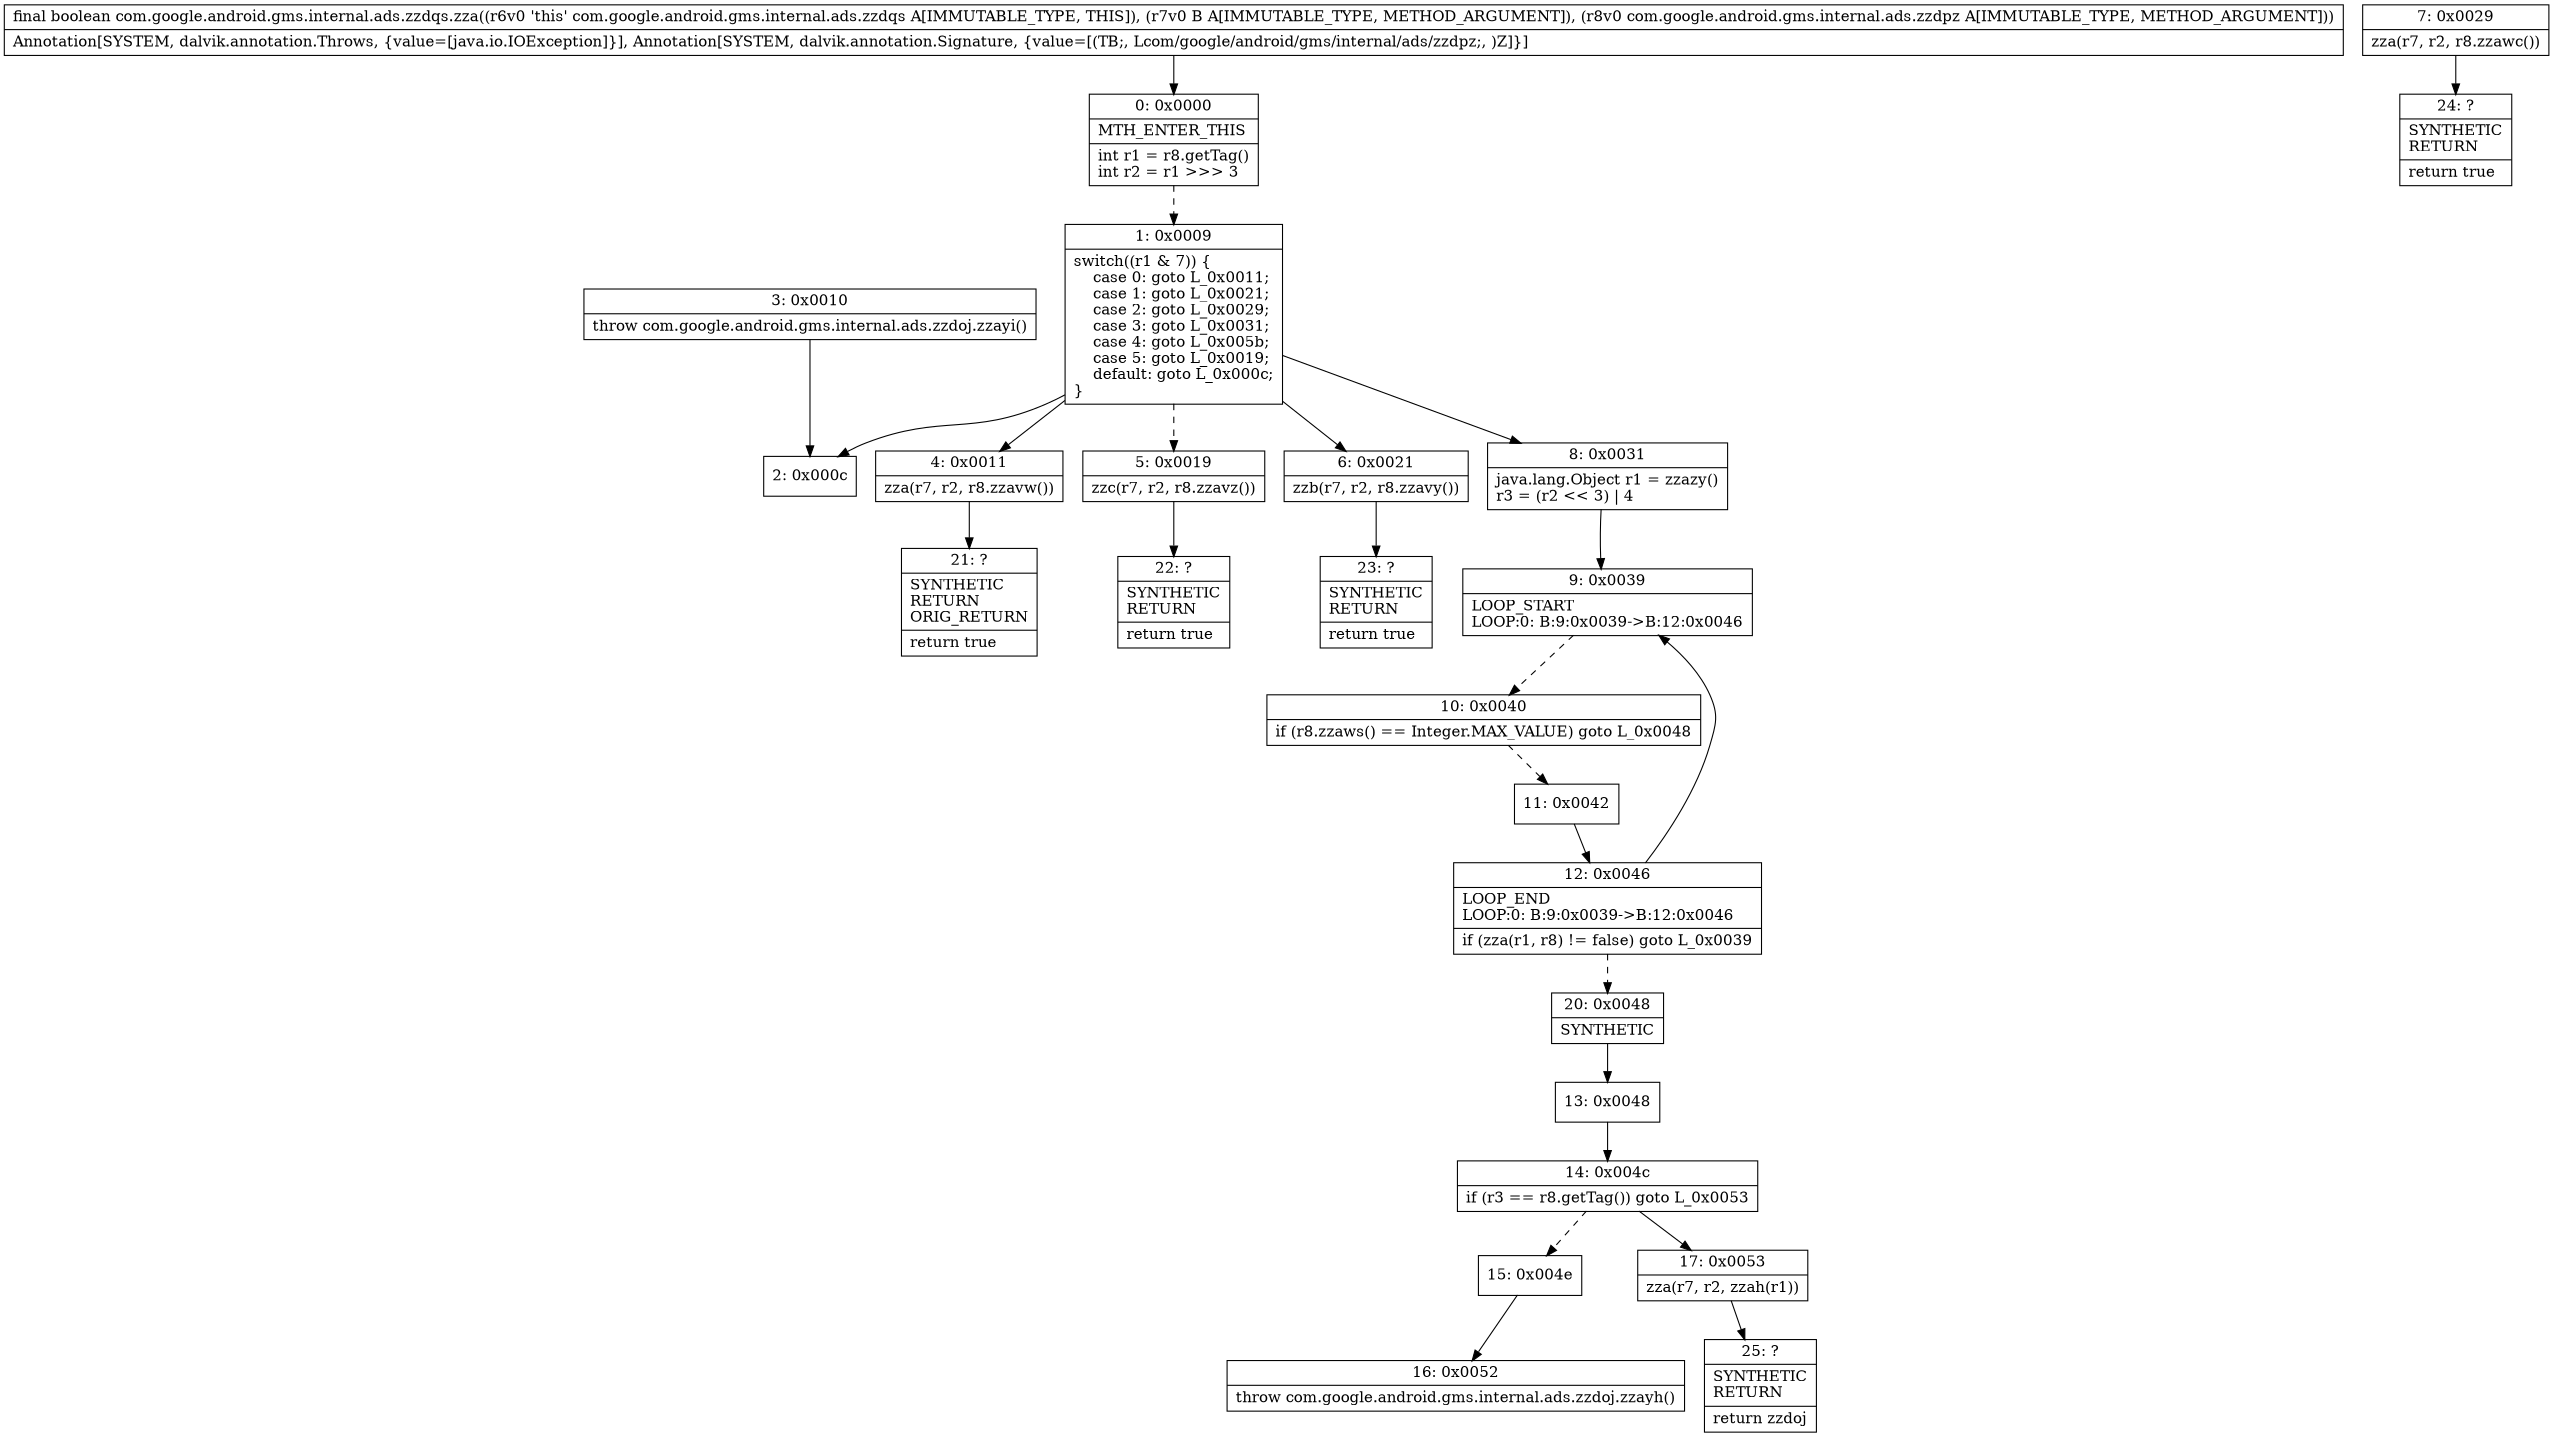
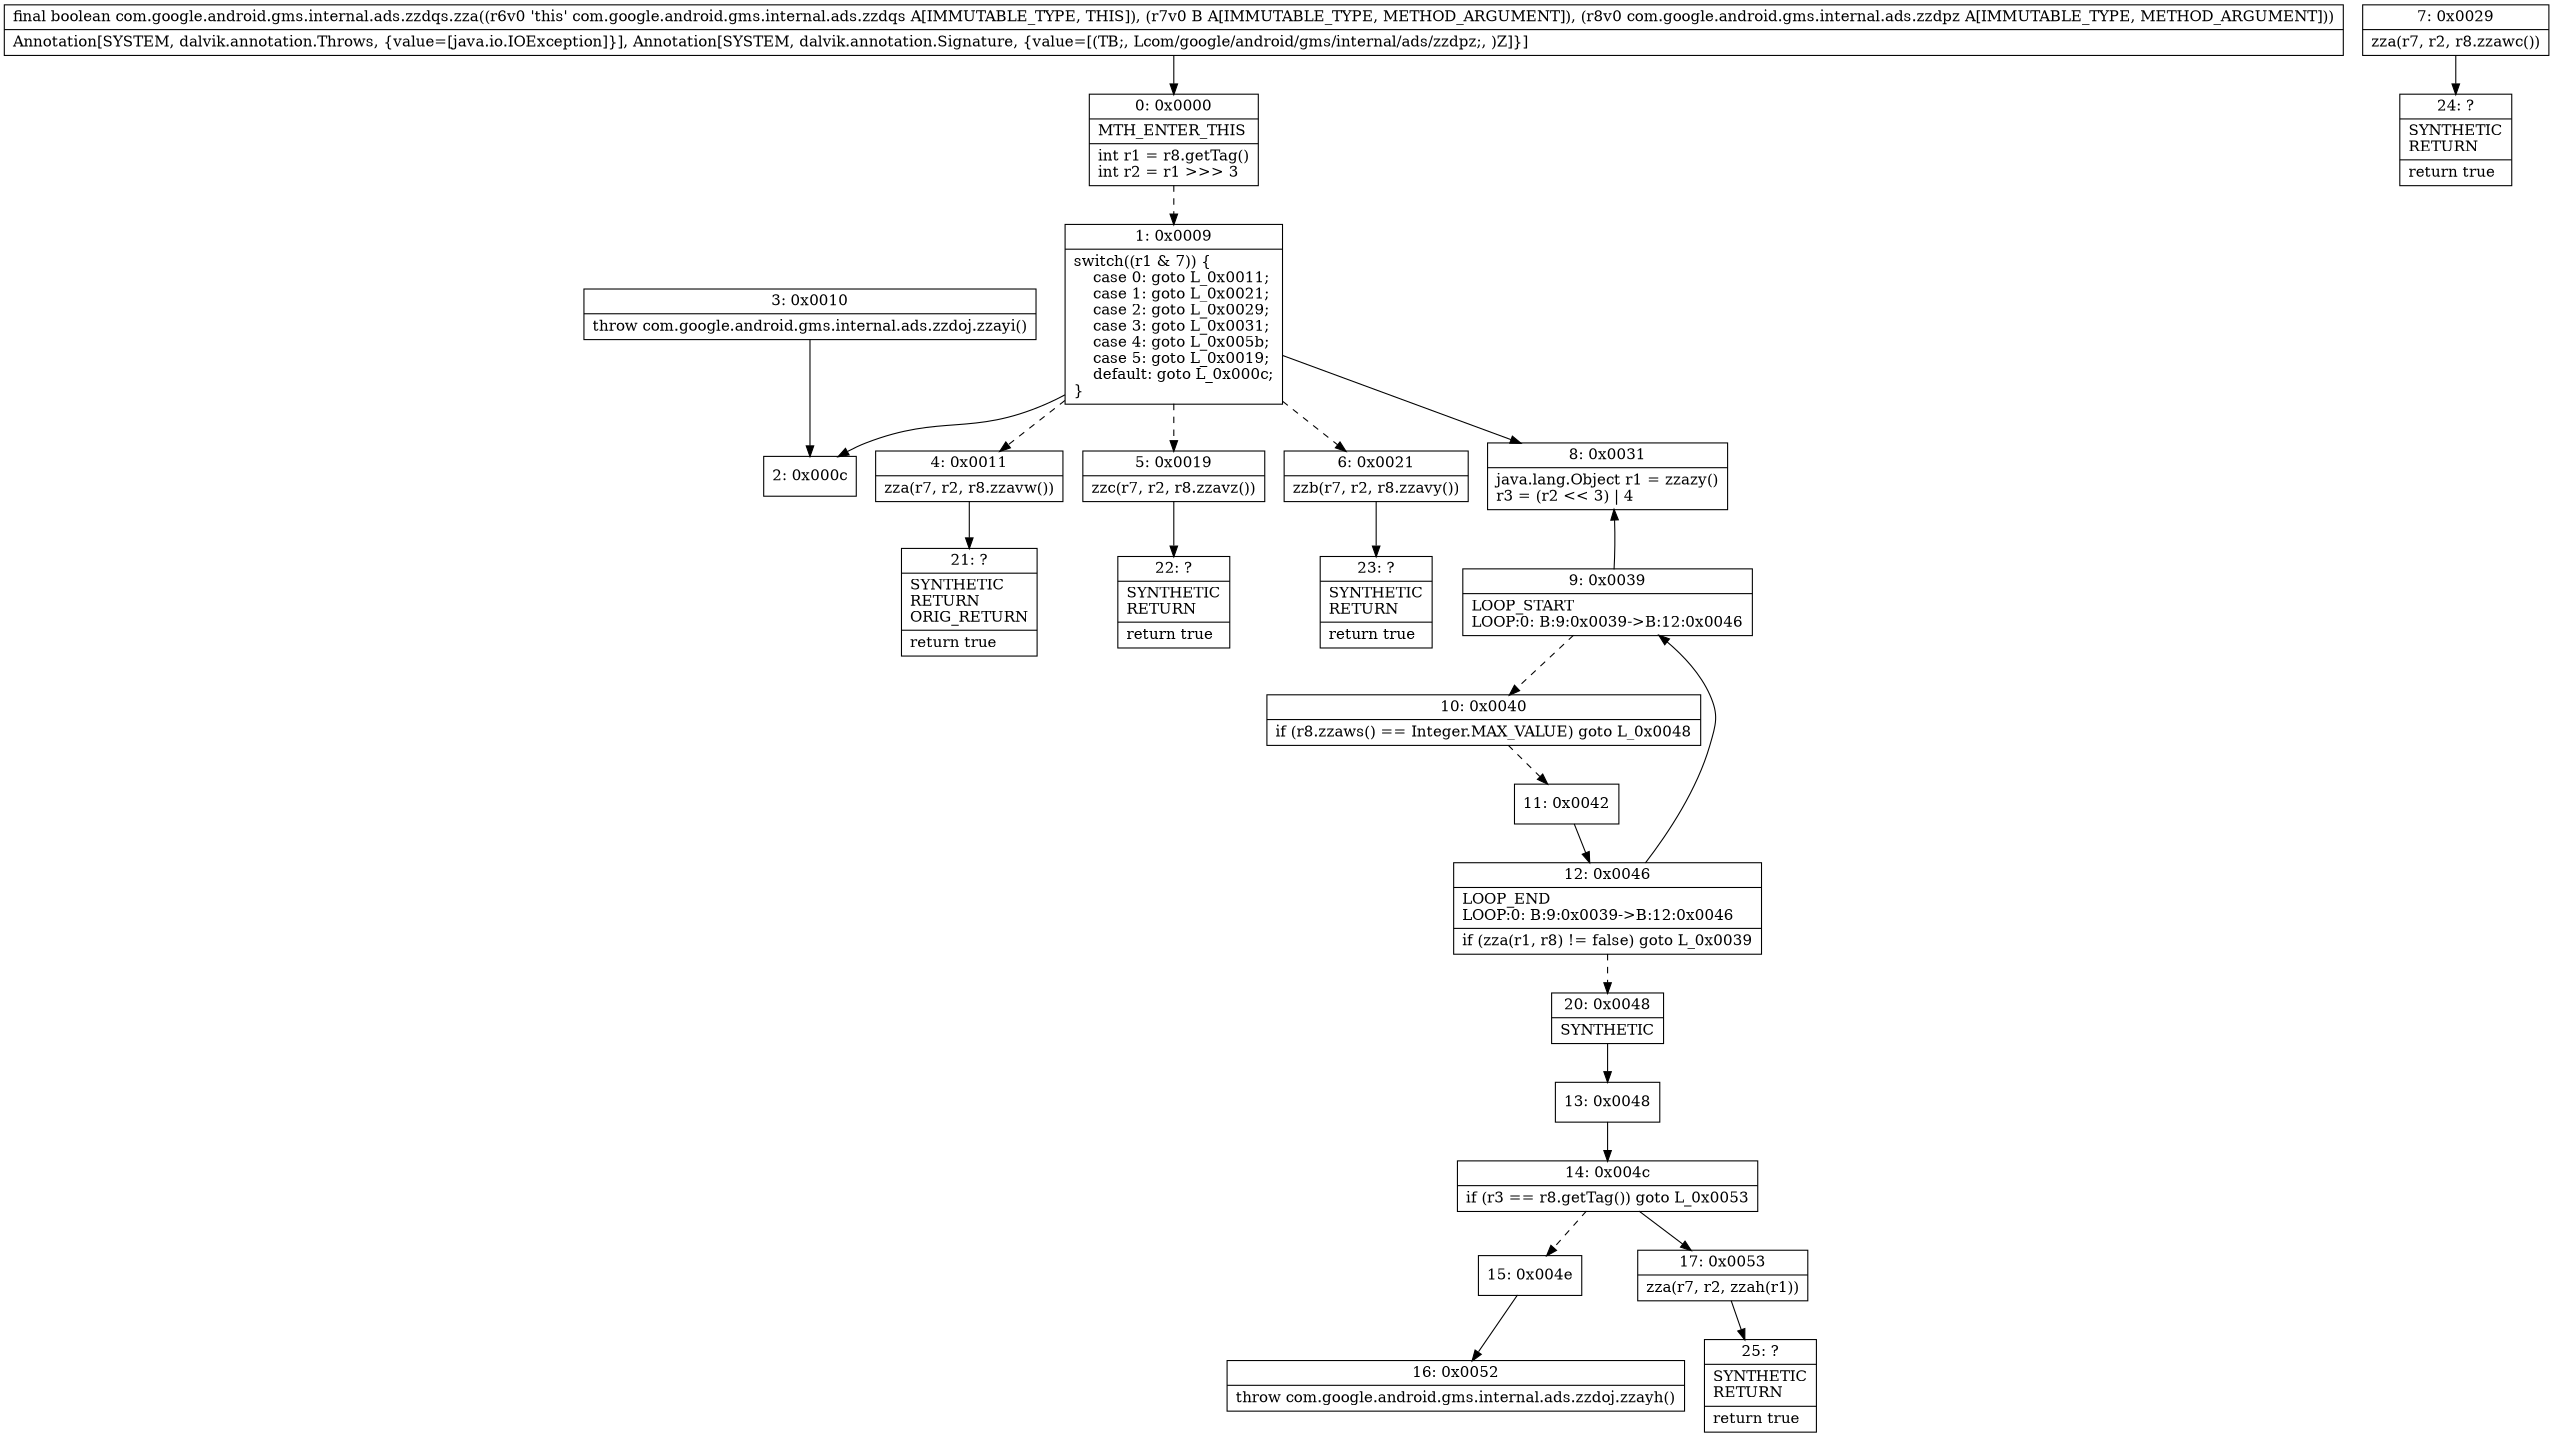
edge "1: 0x0009" -> "4: 0x0011": style solid -> dashed
edge "1: 0x0009" -> "6: 0x0021": style solid -> dashed
edge "8: 0x0031" -> "9: 0x0039": reversed
node "25: ?": text "return zzdoj" -> "return true"
